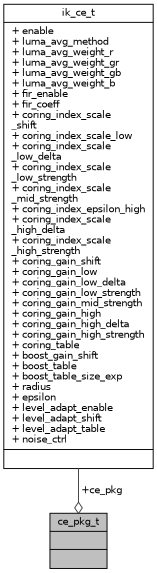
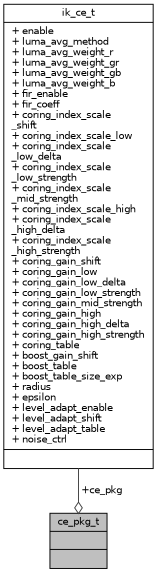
node "ik_ce_t": text "+ coring_index_epsilon_high" -> "+ coring_index_scale_high"
